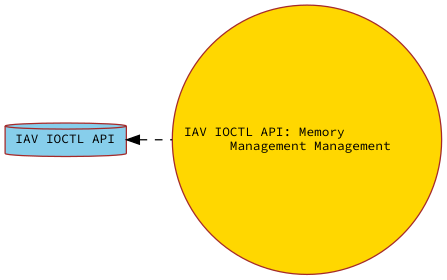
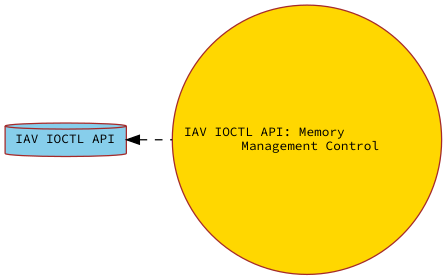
node "IAV IOCTL API: Memory Management Management": label "IAV IOCTL API: Memory Management Management" -> "IAV IOCTL API: Memory Management Control"
